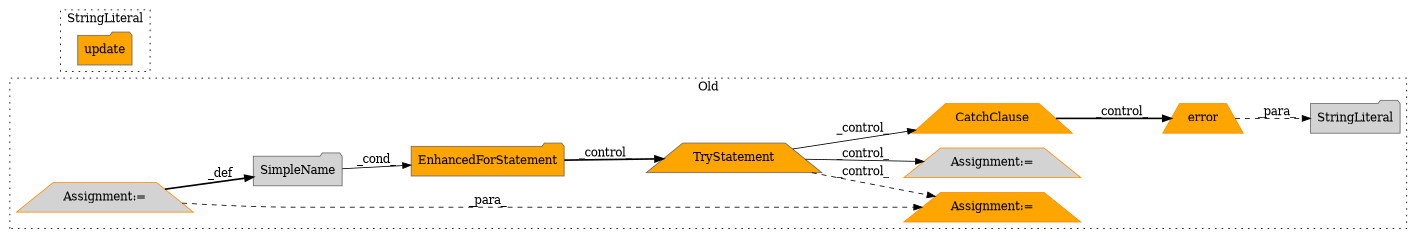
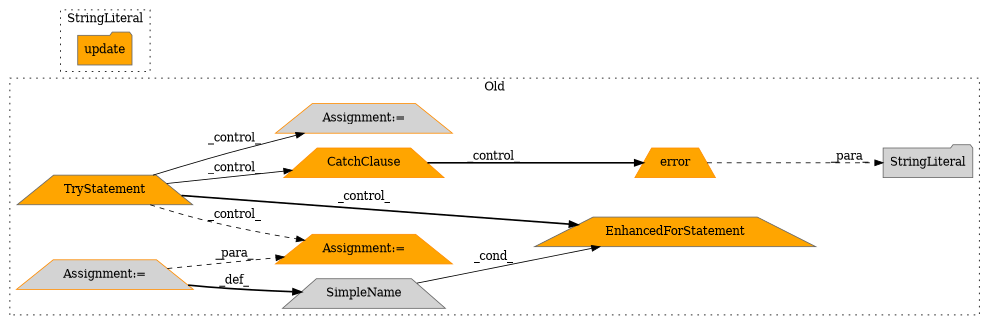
edge "EnhancedForStatement" -> "TryStatement": reversed
node "EnhancedForStatement": shape folder -> trapezium
node "SimpleName": shape folder -> trapezium
